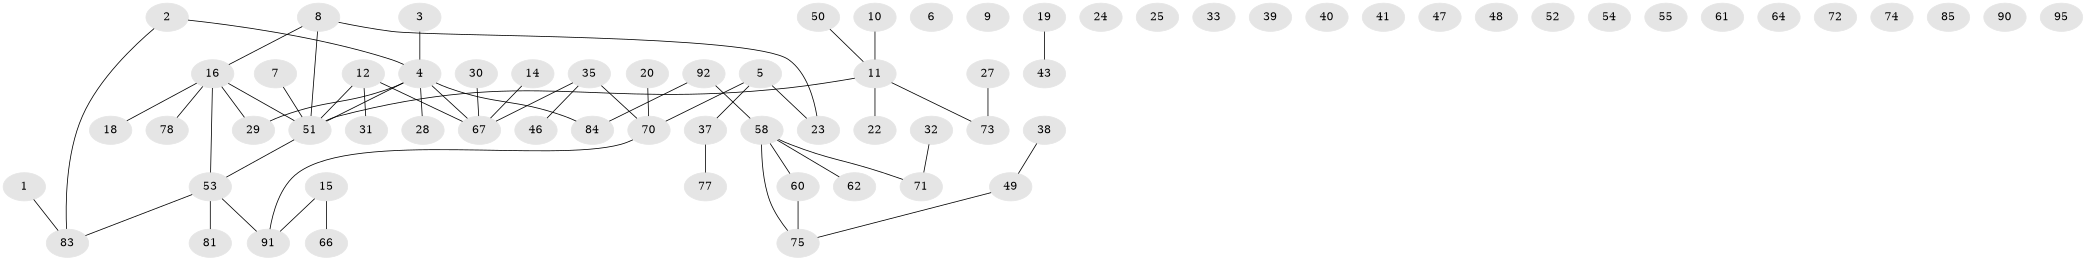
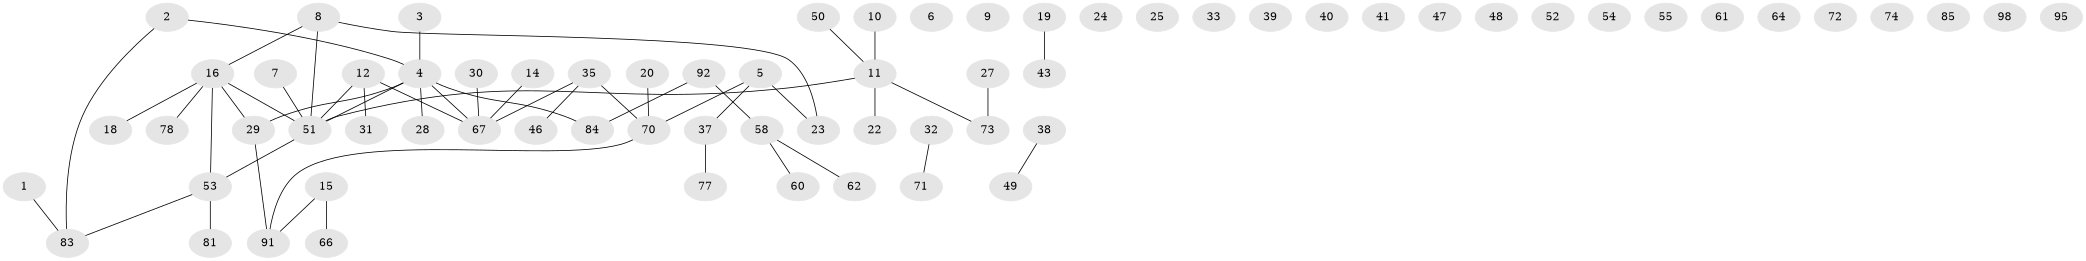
node "90": label "90" -> "98"
edge "58" -- "71": removed
edge "53" -- "91": now "29" -- "91"
node "75": removed
